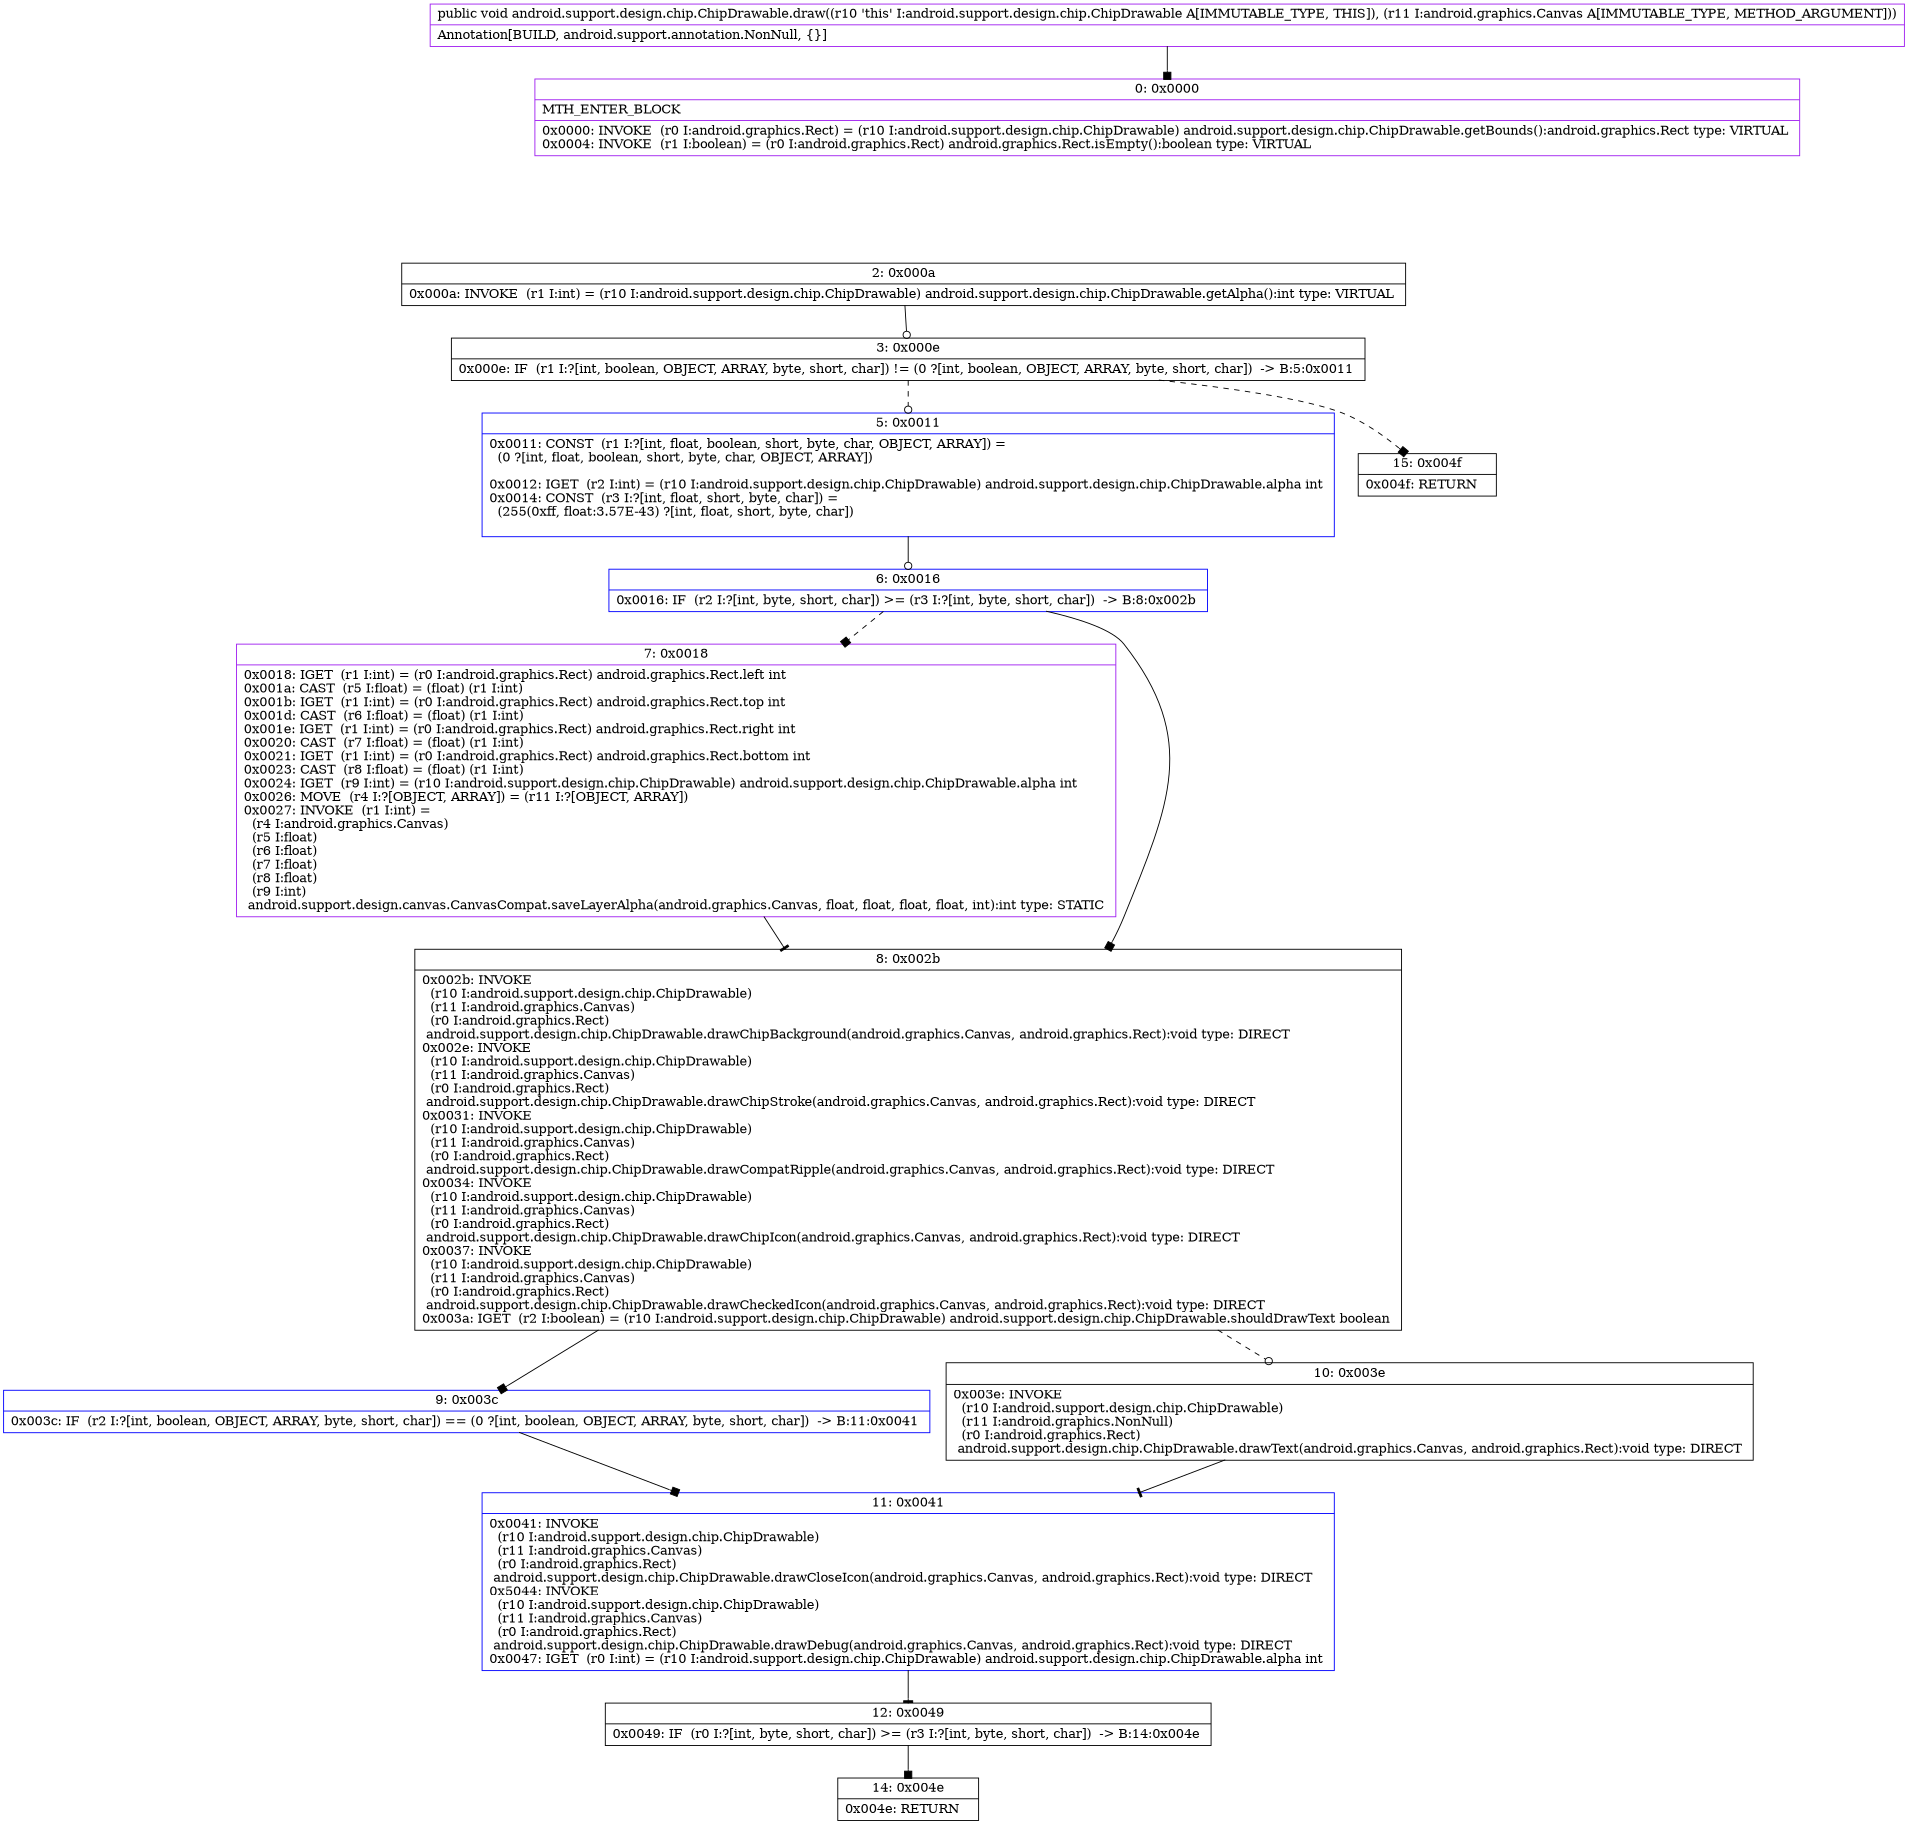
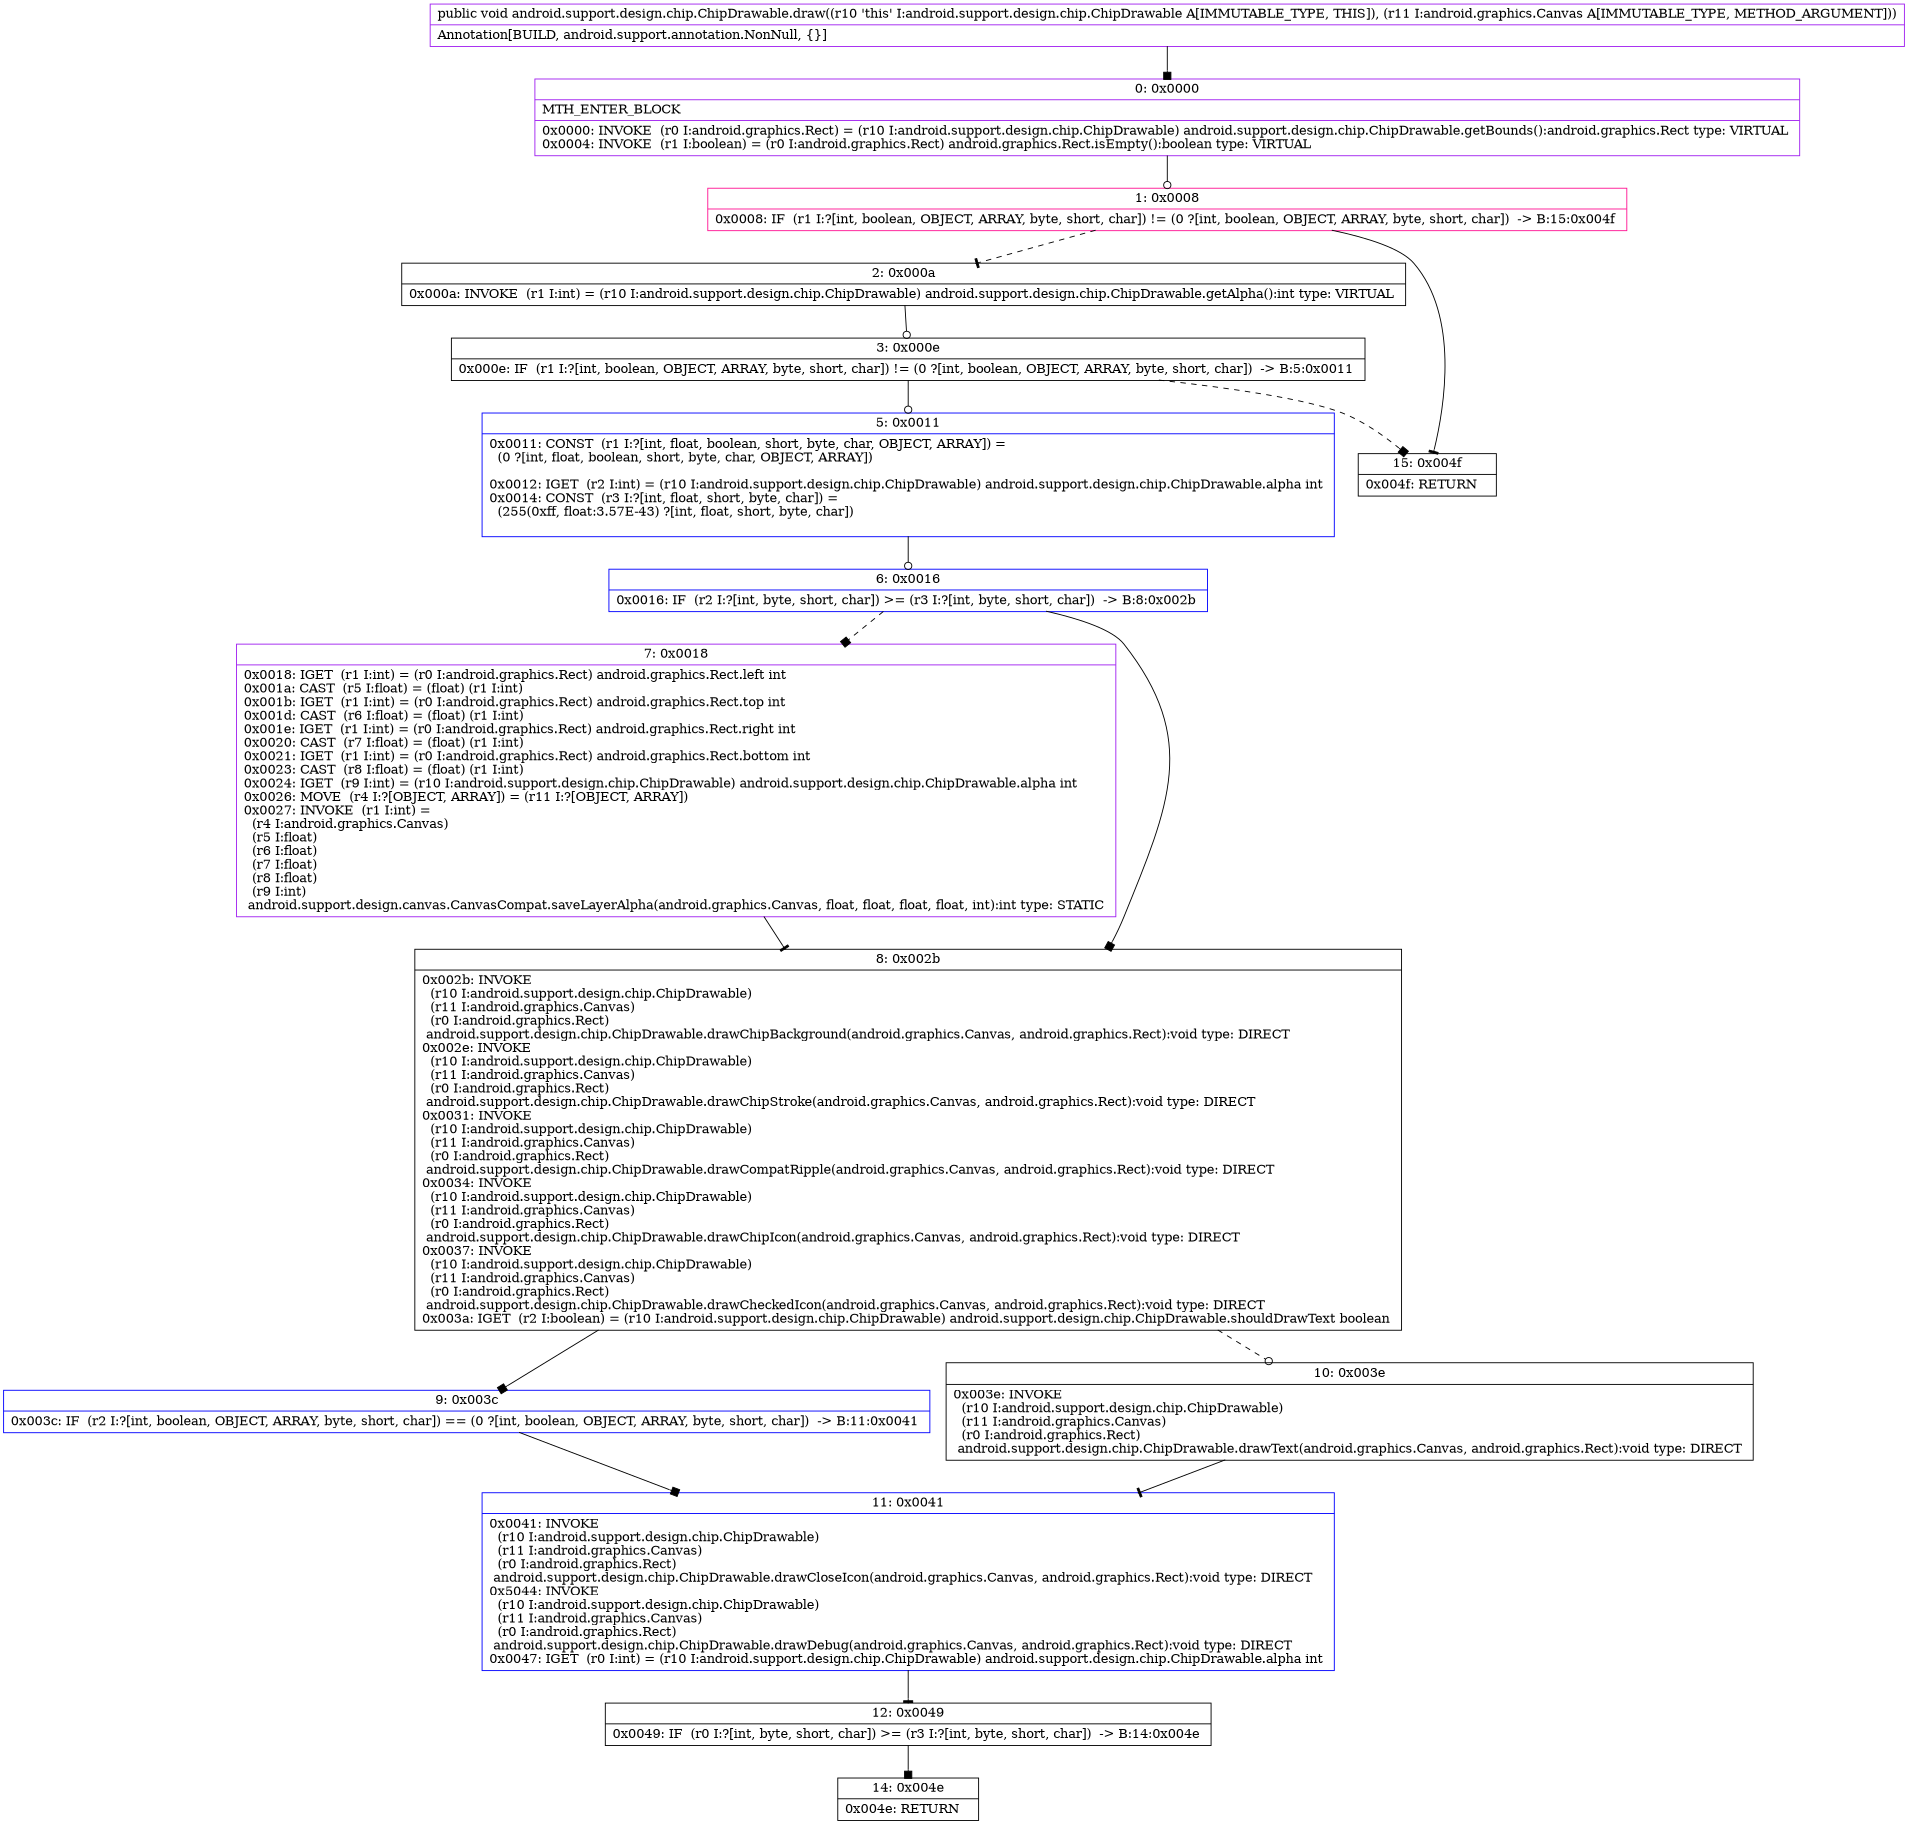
node "1: 0x0008": added
edge "3: 0x000e" -> "5: 0x0011": style dashed -> solid
node "10: 0x003e": text "(r11 I:android.graphics.NonNull)" -> "(r11 I:android.graphics.Canvas)"
